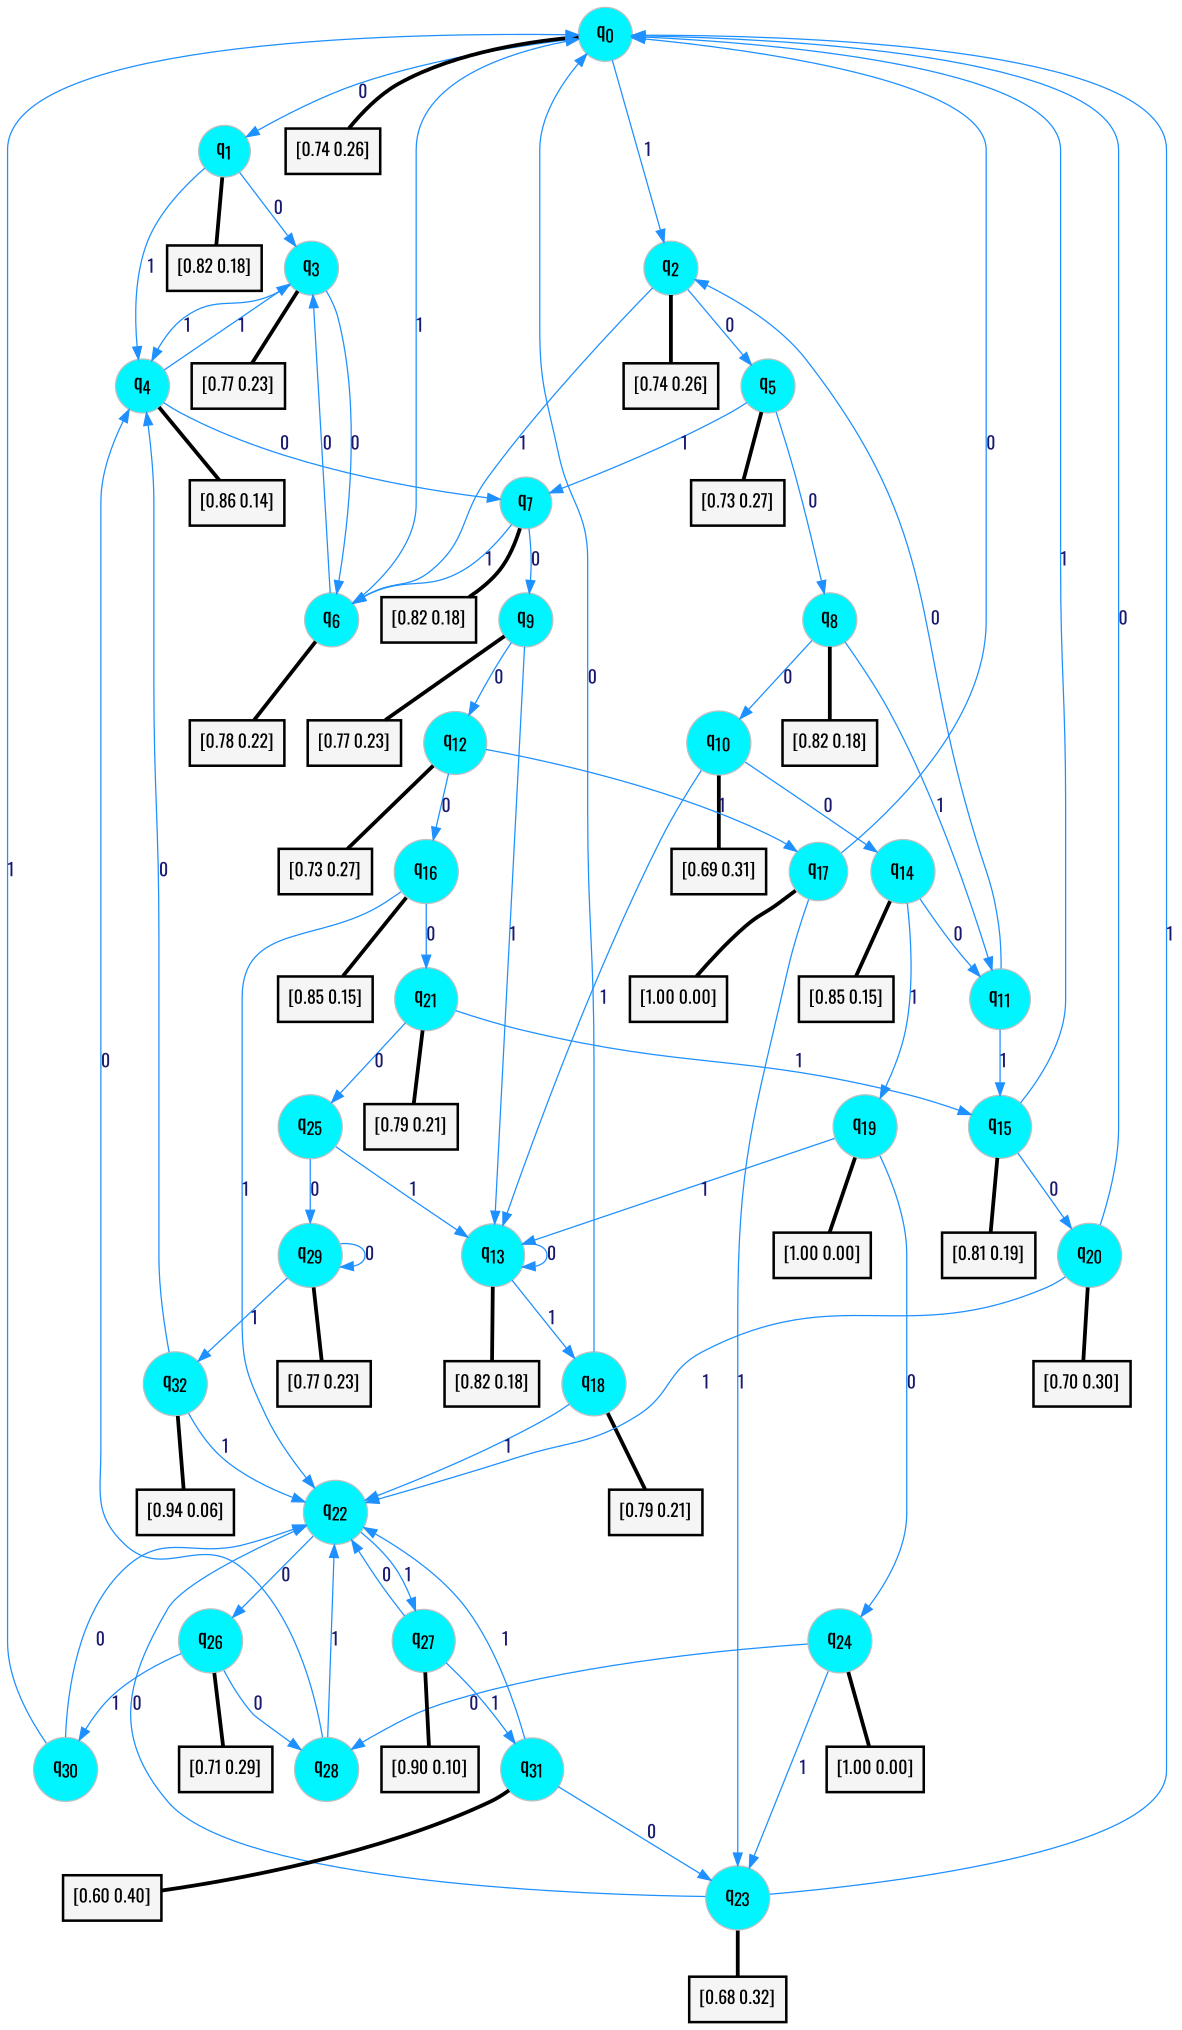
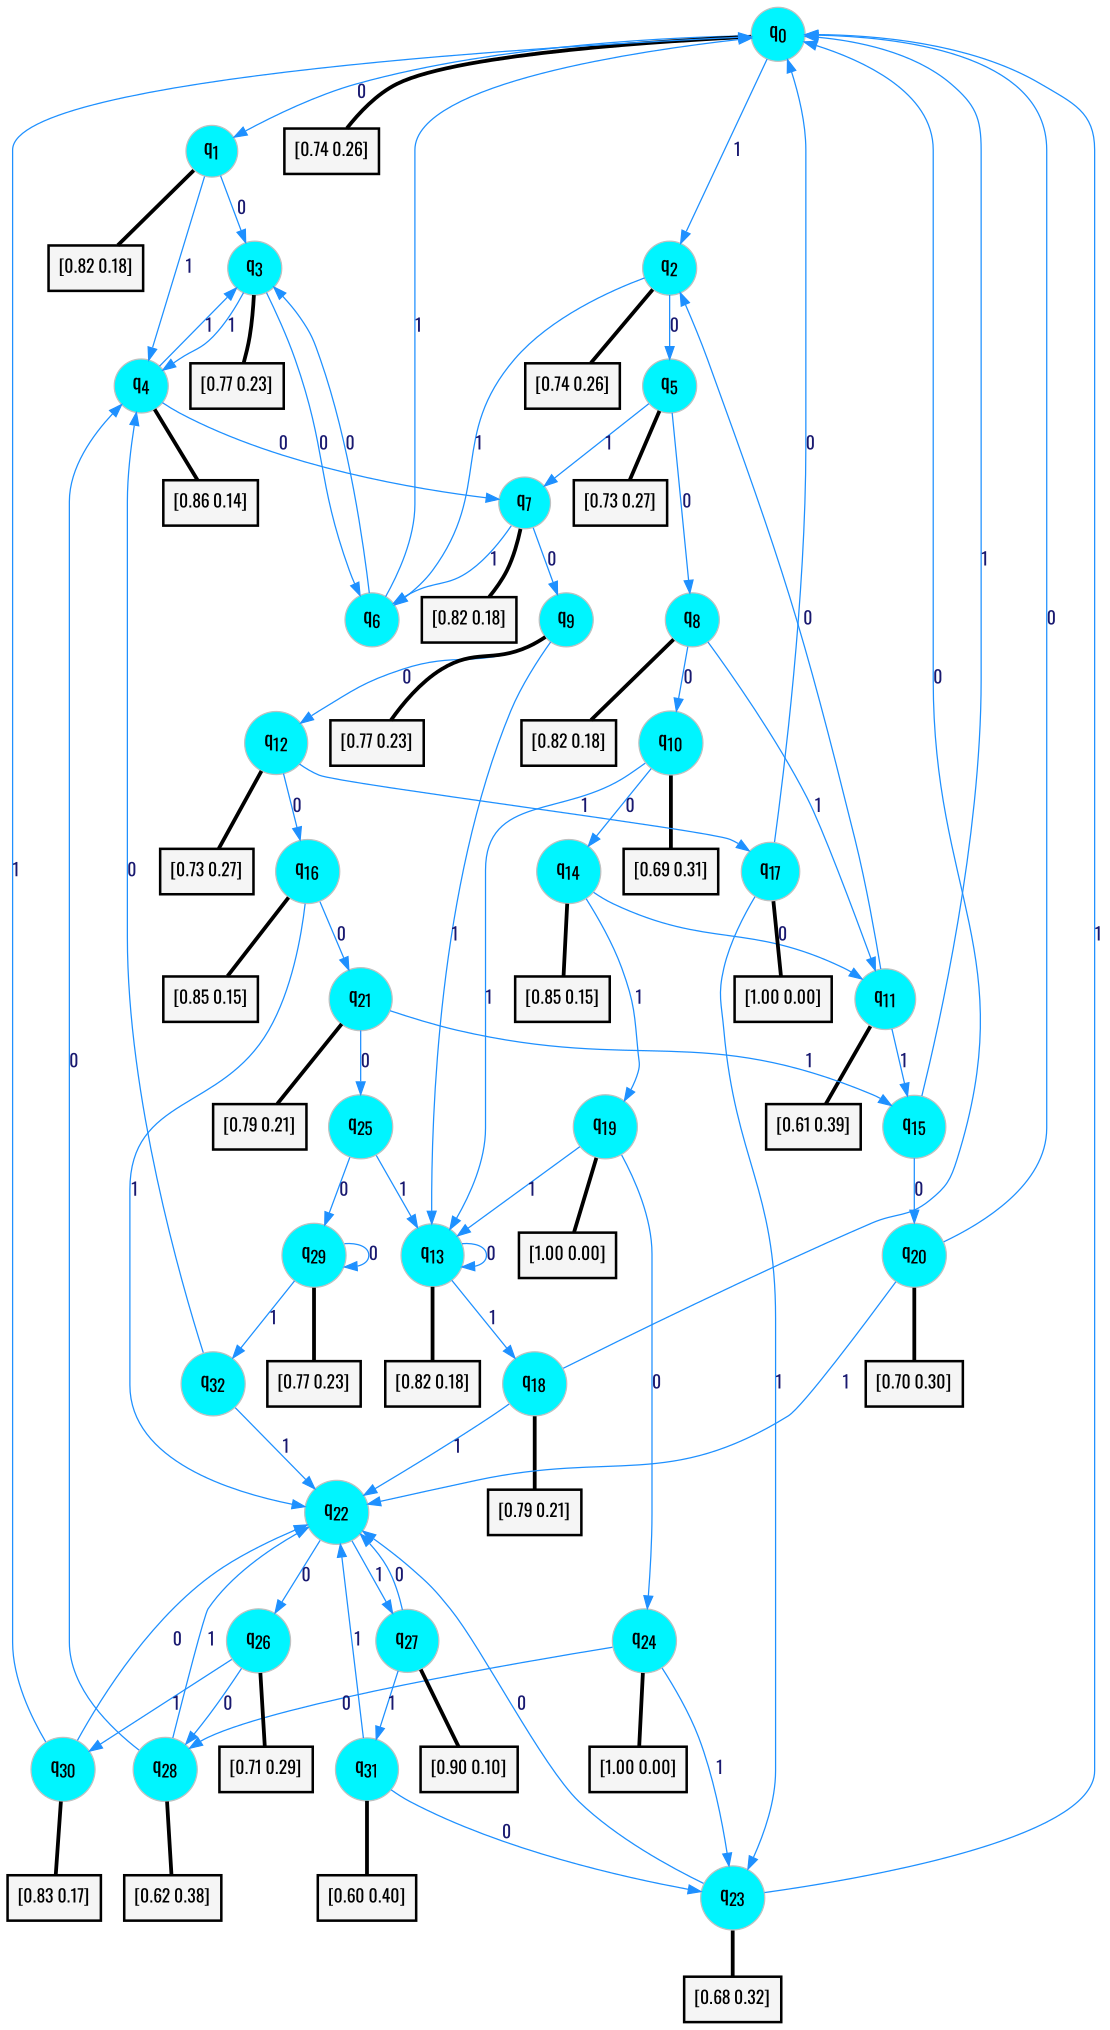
node "[0.78 0.22]": removed
node "[0.61 0.39]": added
node "[0.81 0.19]": removed
node "[0.94 0.06]": removed
node "[0.83 0.17]": added
node "[0.62 0.38]": added
